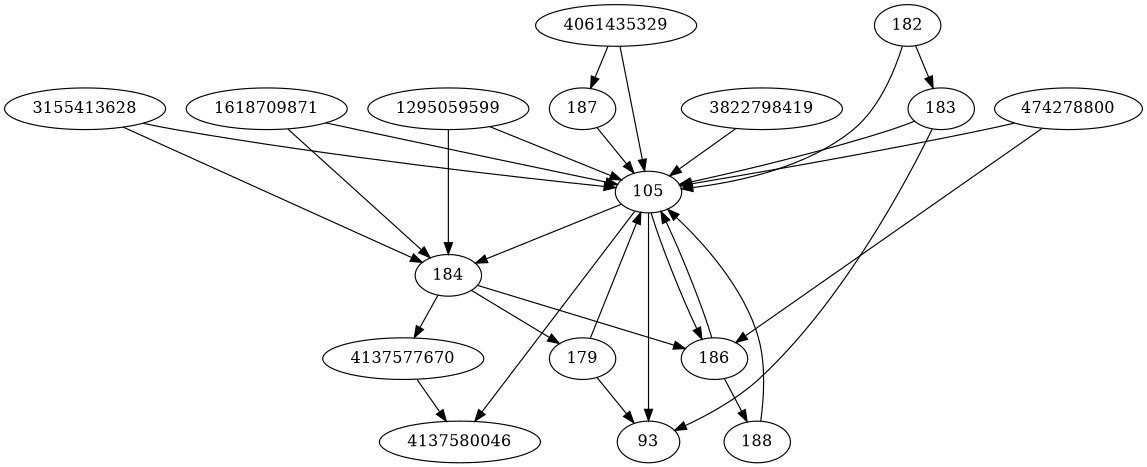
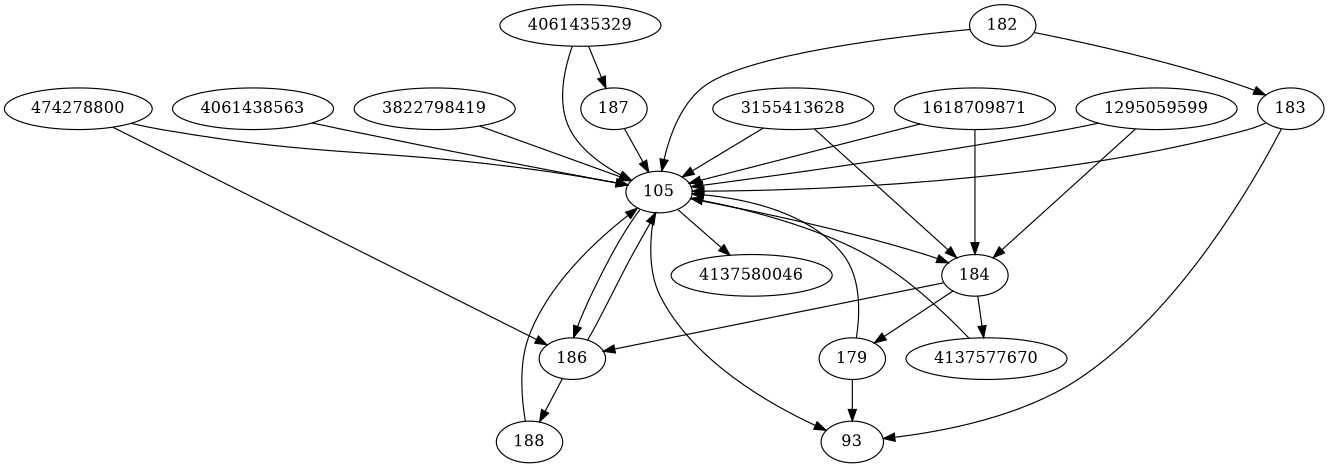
node "4061438563": added
edge "4137577670" -> "4137580046": now "4137577670" -> "105"
